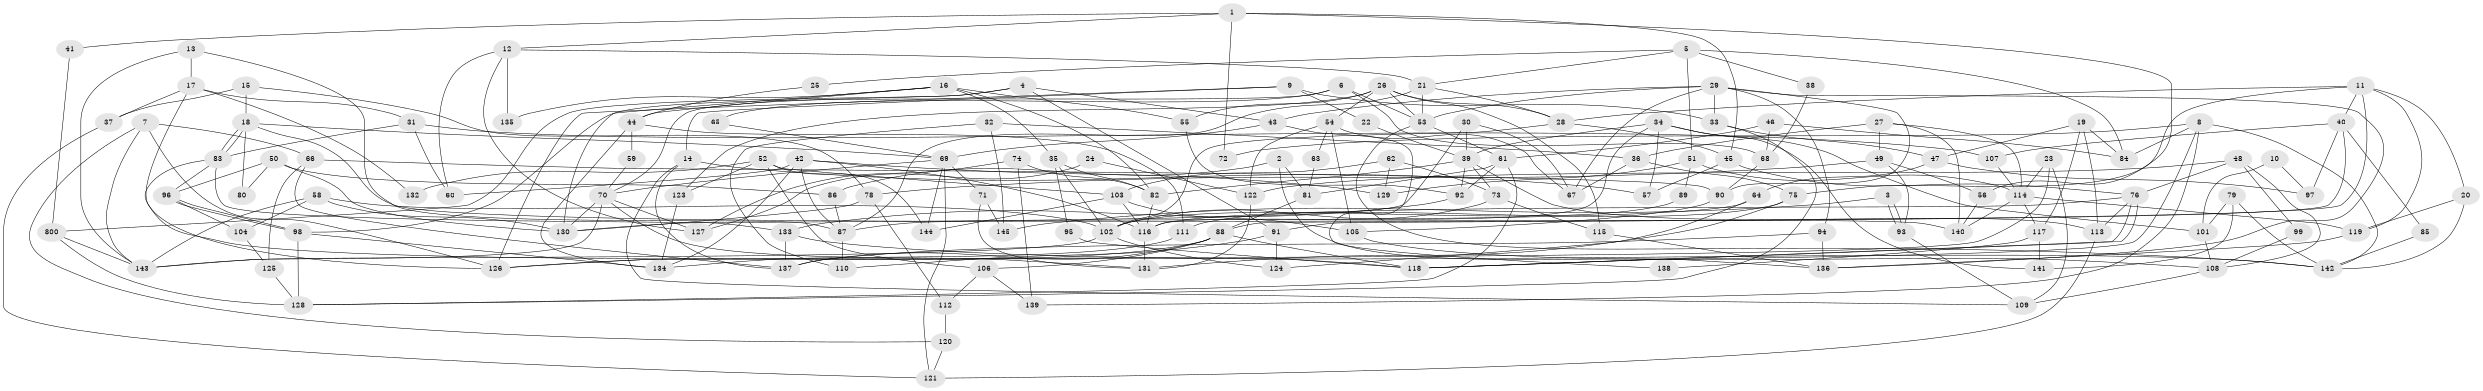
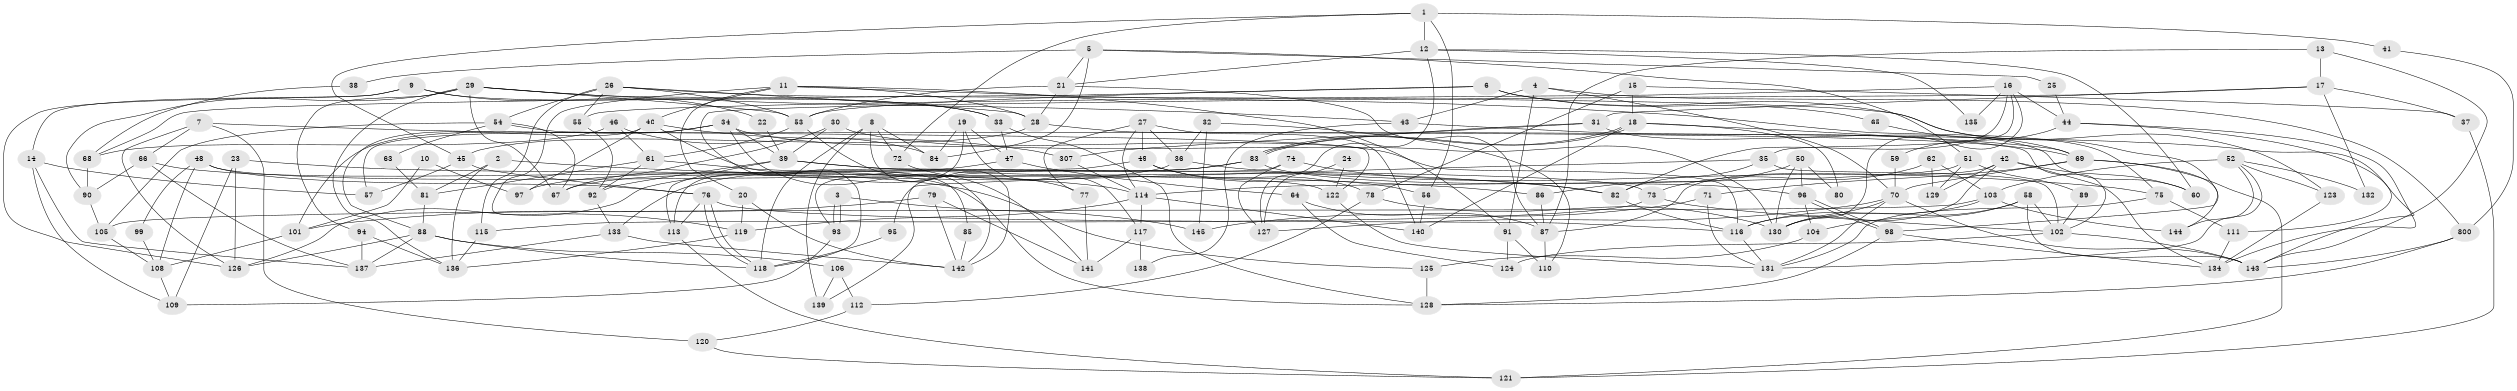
node "107": label "107" -> "307"
node "77": added
edge "52" -- "106": now "52" -- "131"
